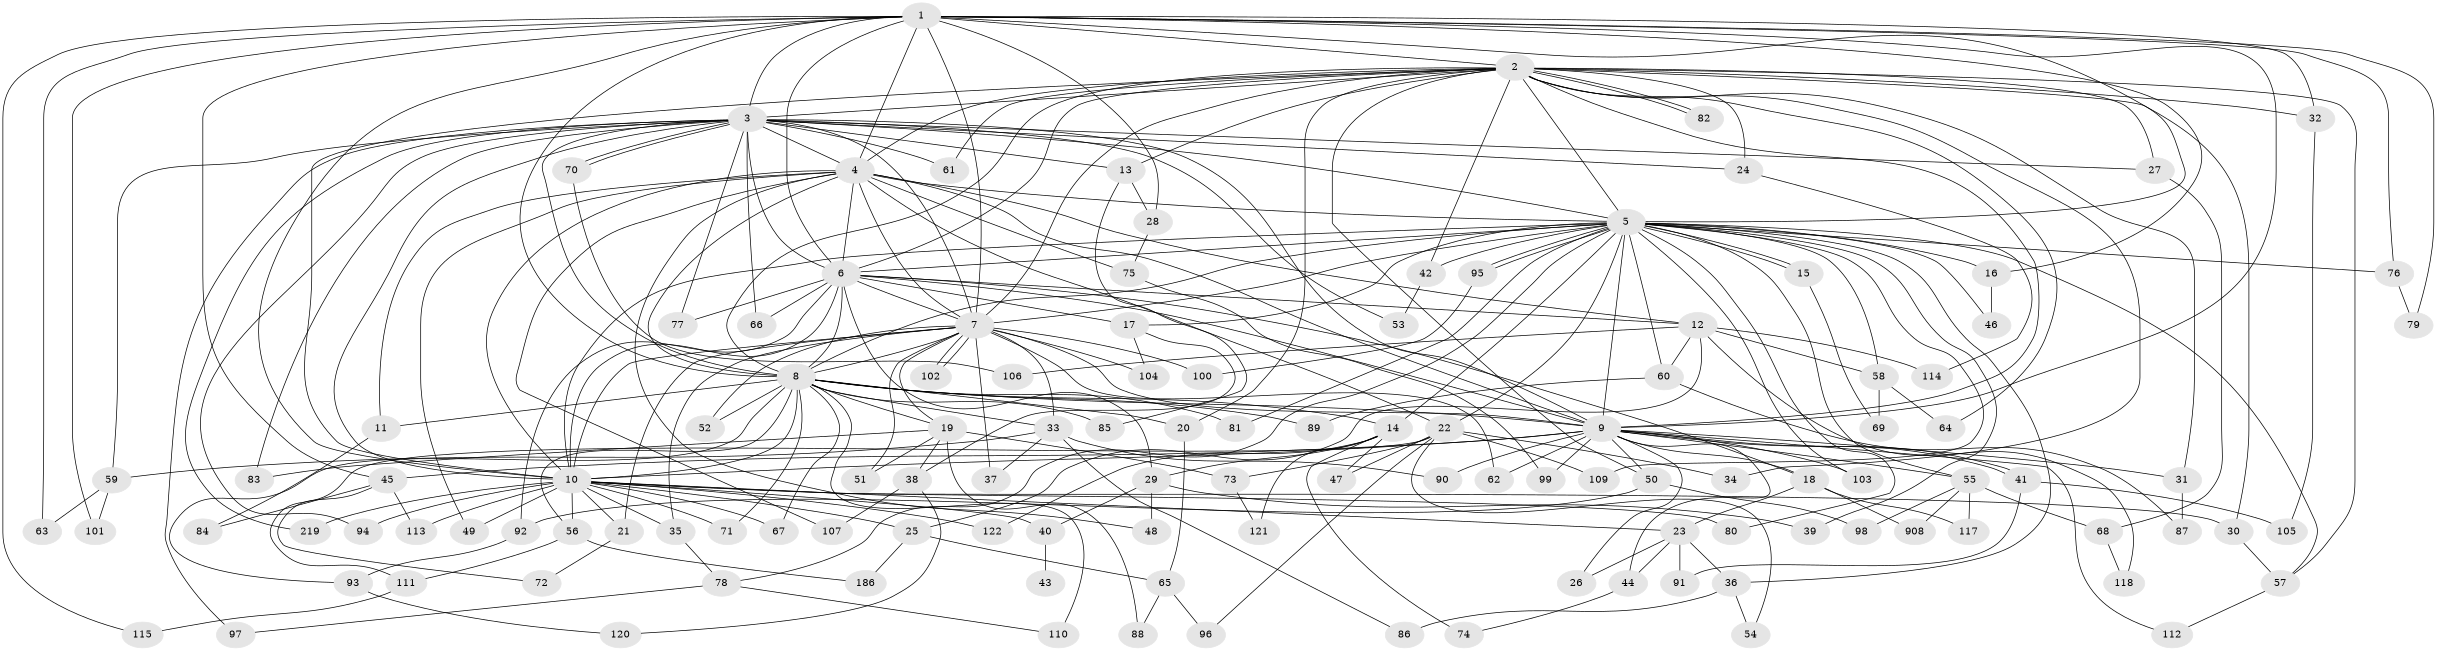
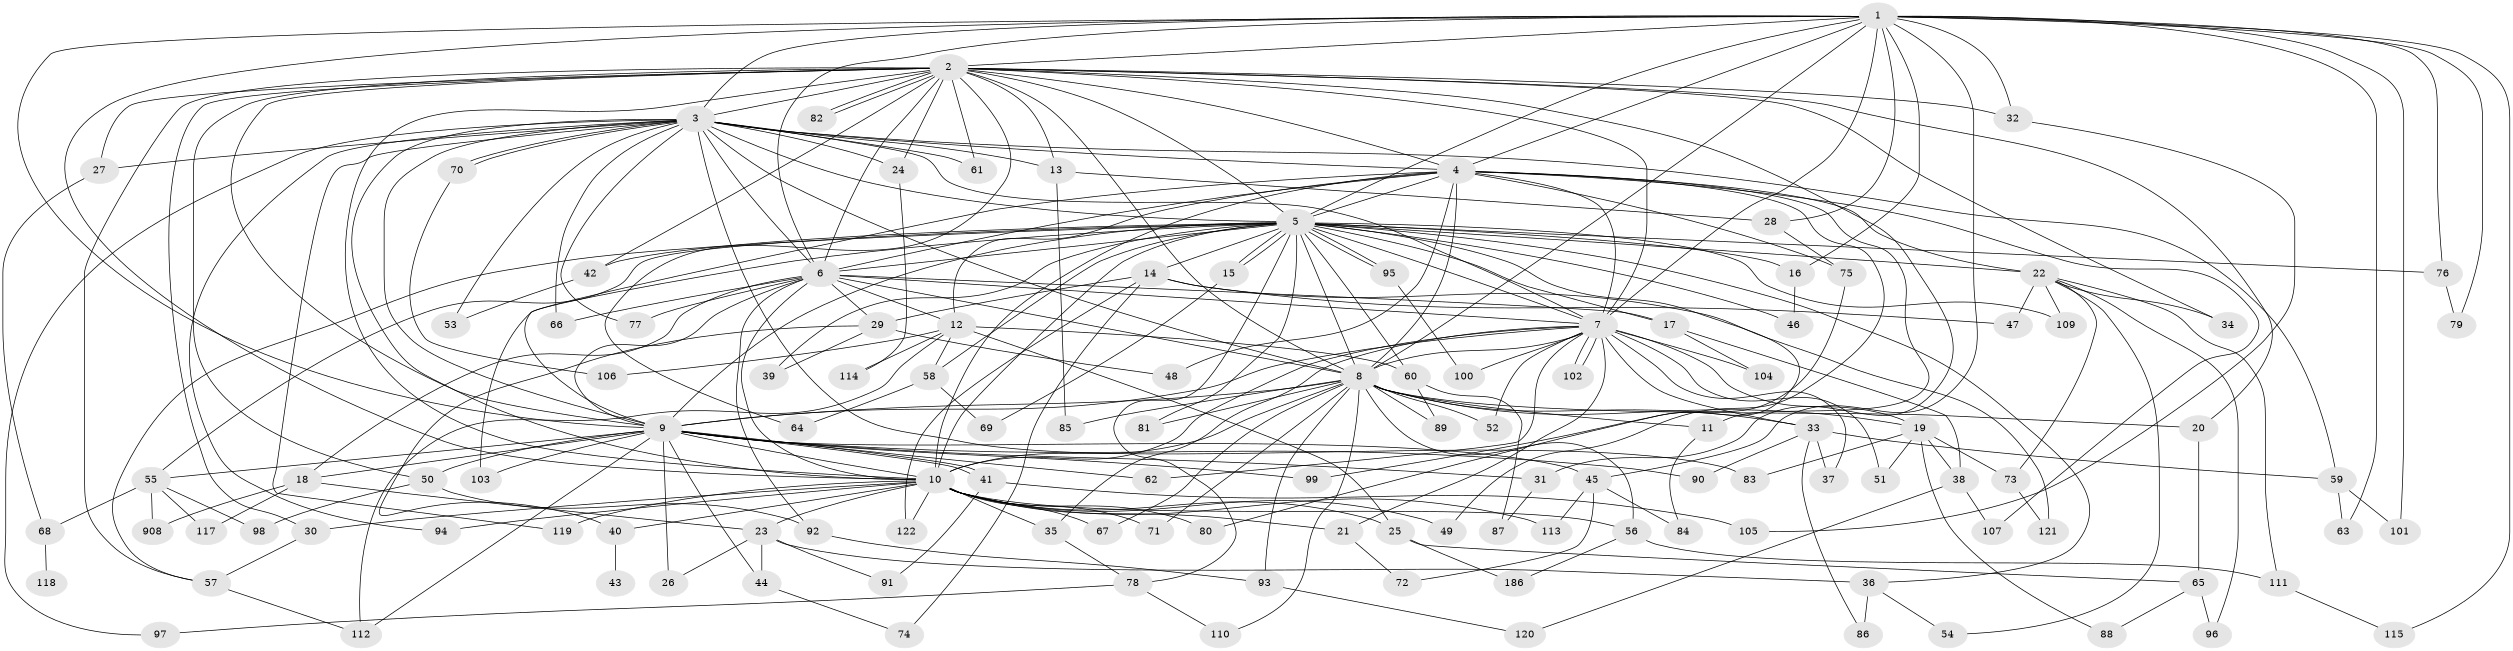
edge "8" -- "14": removed
edge "12" -- "118": now "12" -- "112"
node "219": label "219" -> "119"
